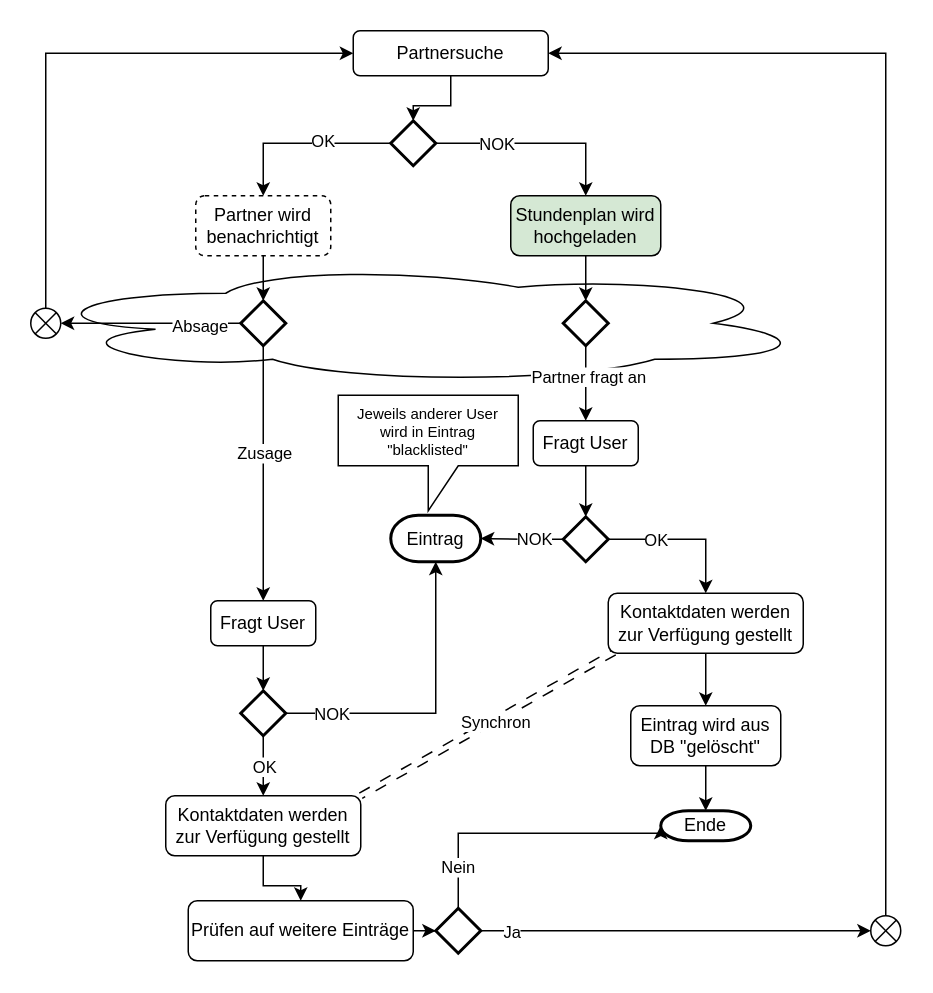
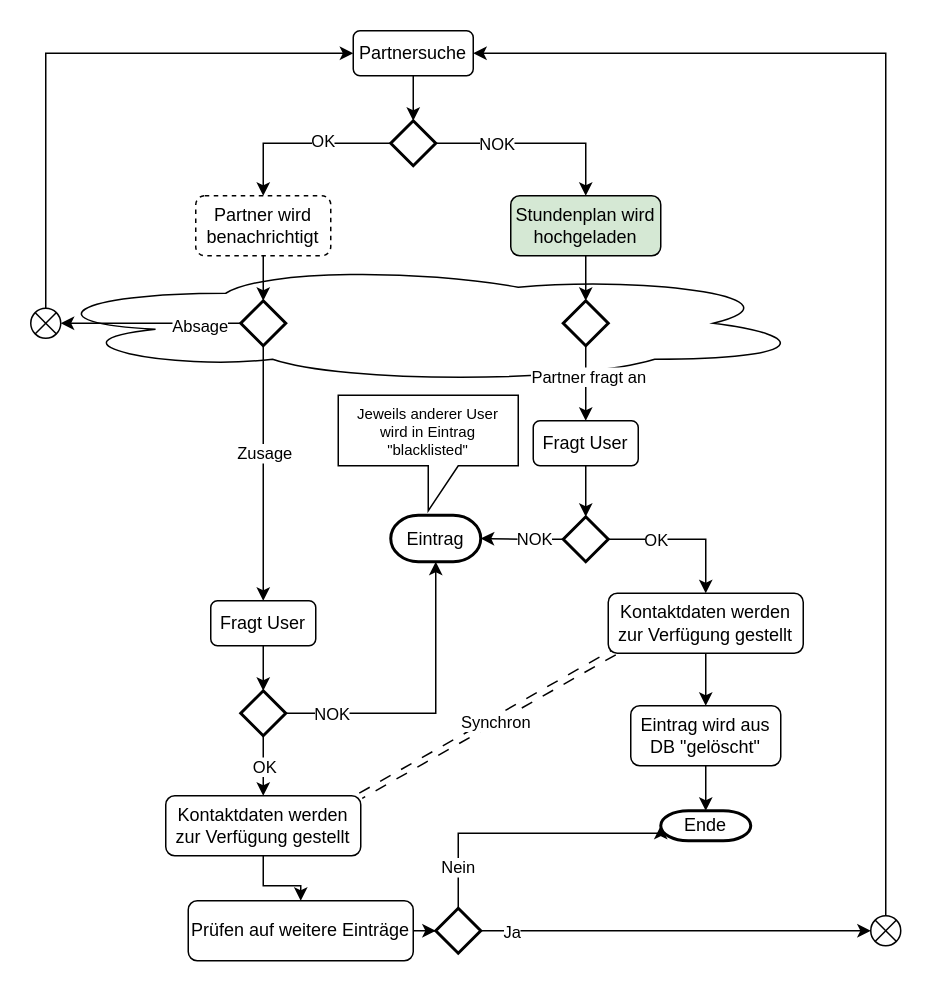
node "Partnersuche": size 195x45 -> 120x45
